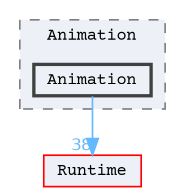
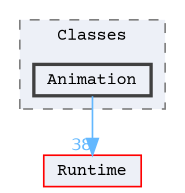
cluster "Animation": label "Animation" -> "Classes"
